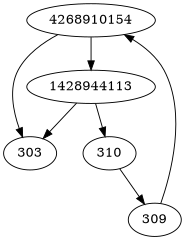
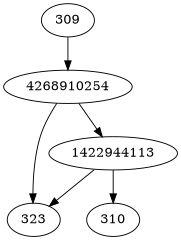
node "4268910154": label "4268910154" -> "4268910254"
node "1428944113": label "1428944113" -> "1422944113"
node "303": label "303" -> "323"
edge "310" -> "309": removed
